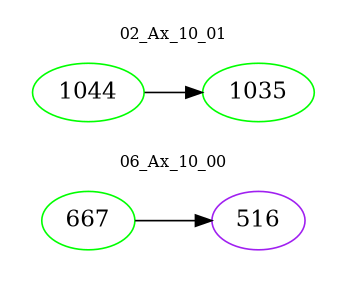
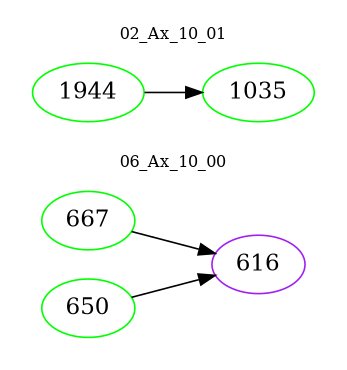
node "1044": label "1044" -> "1944"
node "516": label "516" -> "616"
node "650": added
